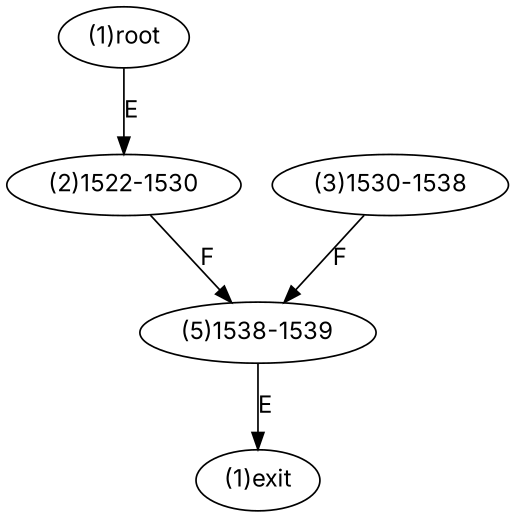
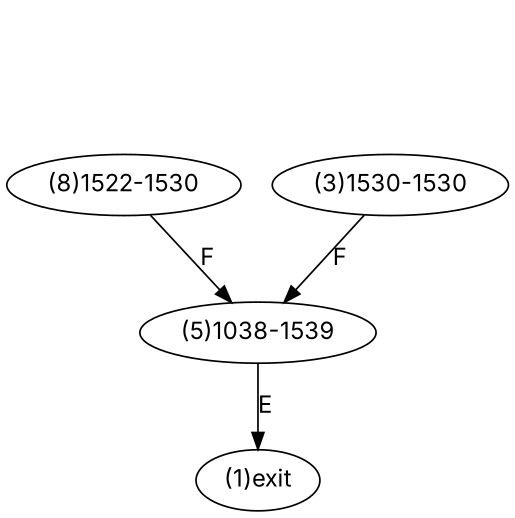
node "(1)root": removed
node "(2)1522-1530": label "(2)1522-1530" -> "(8)1522-1530"
node "(3)1530-1538": label "(3)1530-1538" -> "(3)1530-1530"
node "(5)1538-1539": label "(5)1538-1539" -> "(5)1038-1539"
